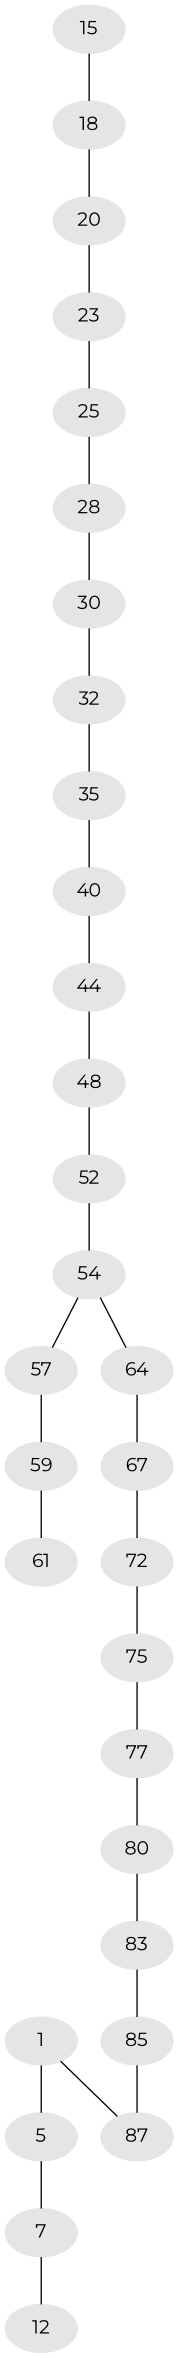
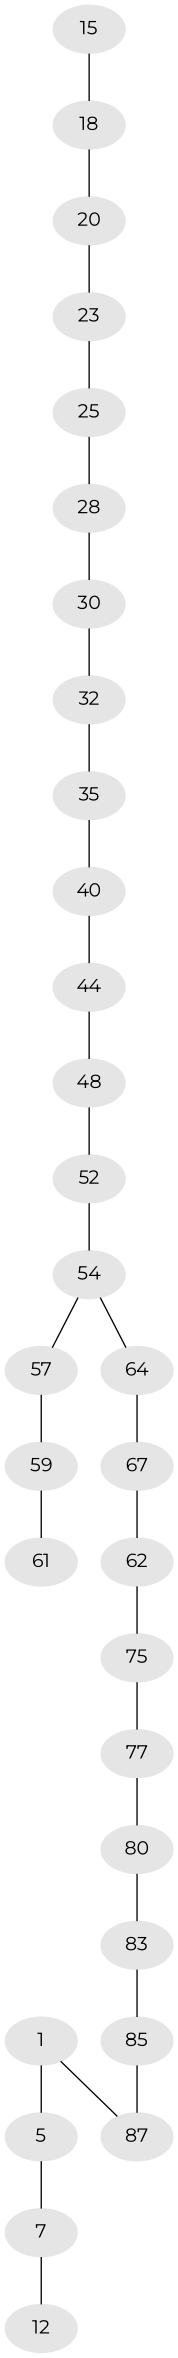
node "72": label "72" -> "62"
